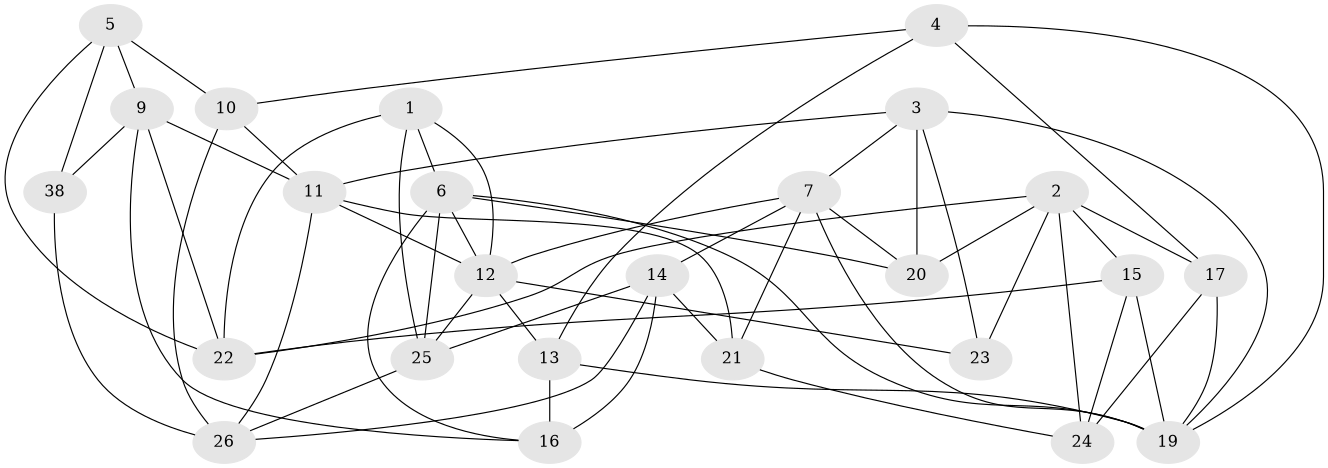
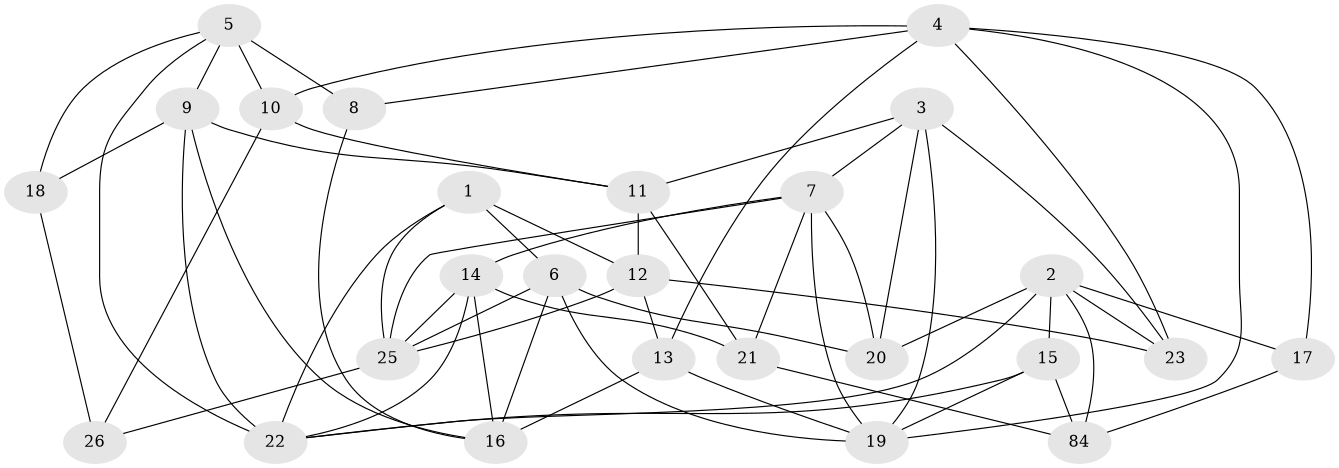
node "8": added
edge "4" -- "23": added
node "38": label "38" -> "18"
edge "7" -- "12": now "7" -- "25"
edge "6" -- "12": removed
edge "11" -- "26": removed
edge "17" -- "19": removed
edge "14" -- "26": now "14" -- "22"
node "24": label "24" -> "84"
